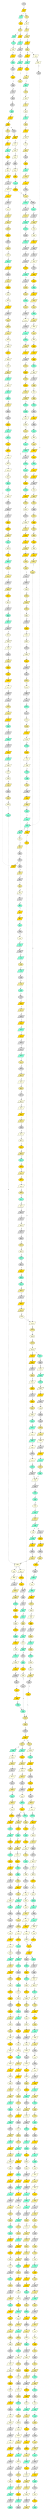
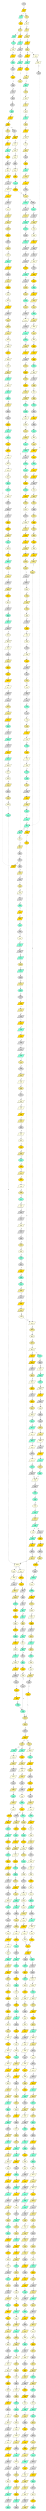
node "S858": shape parallelogram -> octagon
